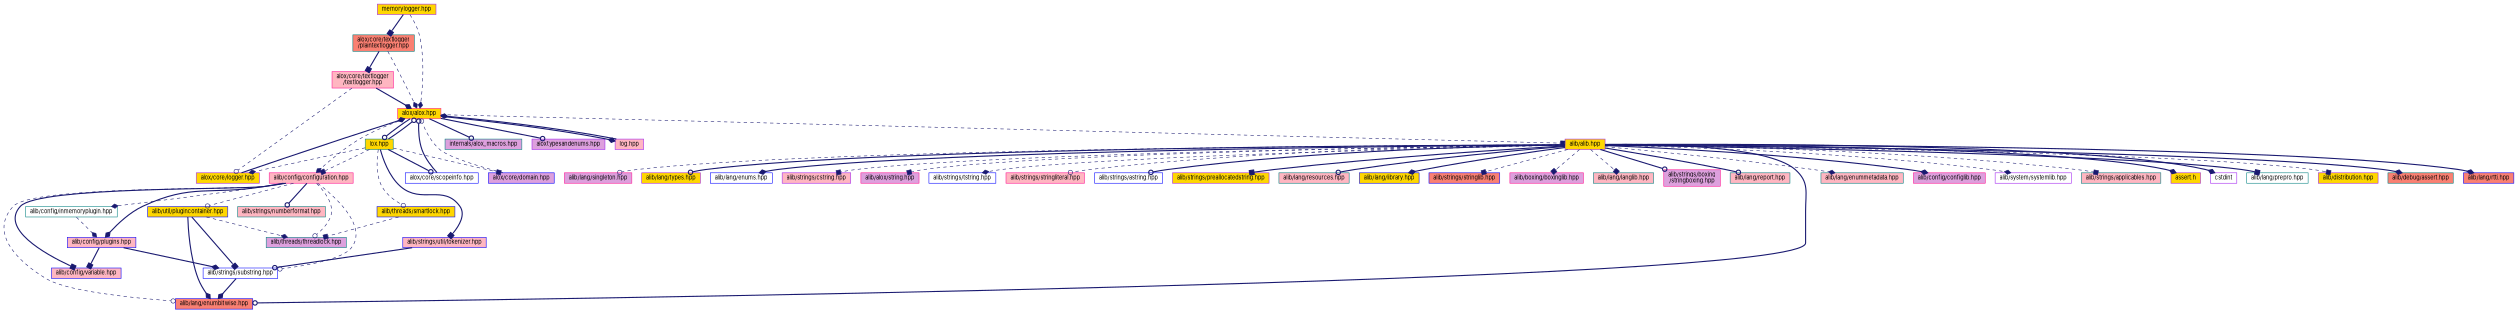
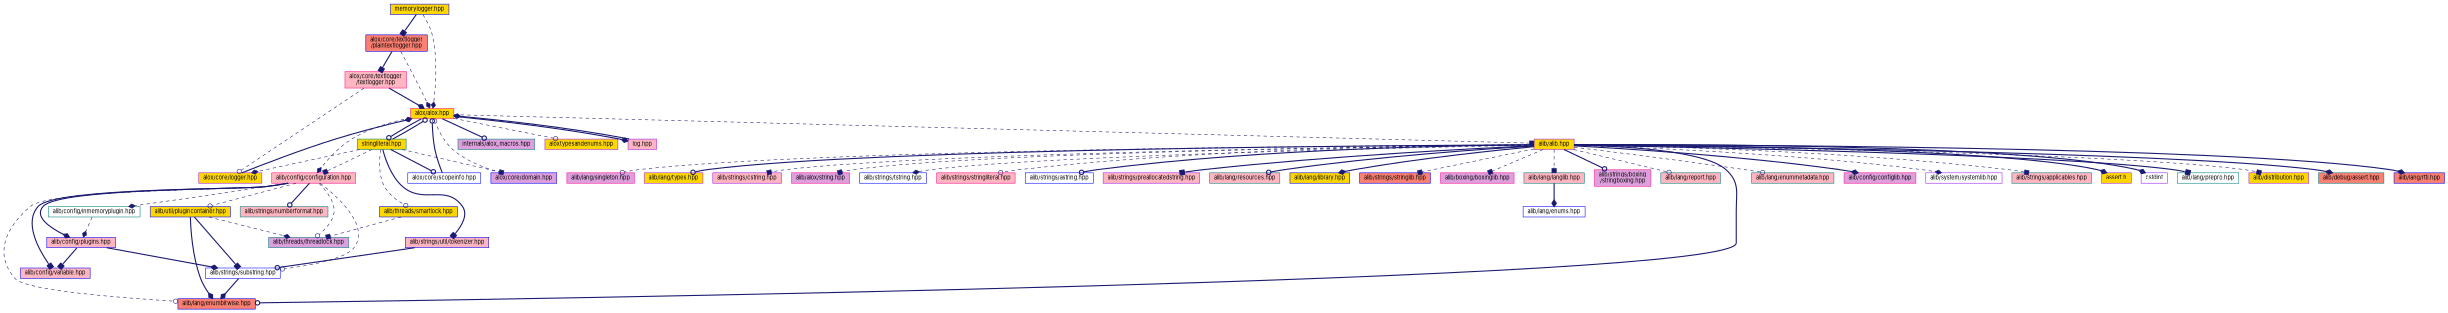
node "memorylogger.hpp": color purple -> blue
node "alox/core/textlogger /plaintextlogger.hpp": color teal -> blue
edge "alox/alox.hpp" -> "aloxtypesandenums.hpp": style bold -> dashed
node "lox.hpp": label "lox.hpp" -> "stringliteral.hpp"
node "aloxtypesandenums.hpp": fillcolor plum -> gold
edge "alib/alib.hpp" -> "alib/lang/enums.hpp": now "alib/lang/langlib.hpp" -> "alib/lang/enums.hpp"
edge "alib/alib.hpp" -> "alib/lang/enummetadata.hpp": arrowhead diamond -> odot
edge "alib/alib.hpp" -> "alib/lang/report.hpp": style bold -> dashed
node "alib/strings/preallocatedstring.hpp": fillcolor gold -> lightpink
